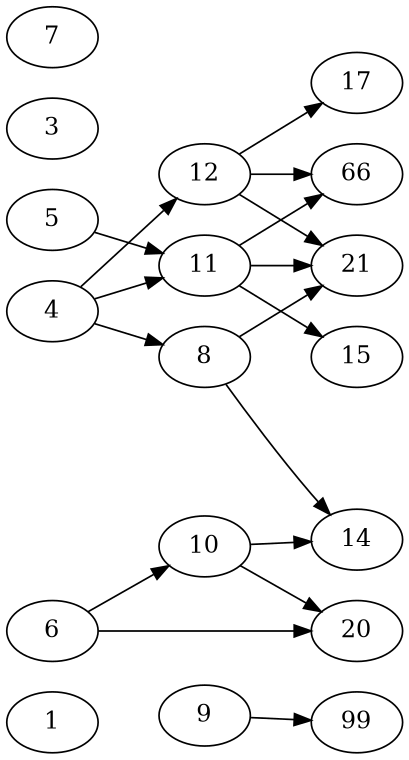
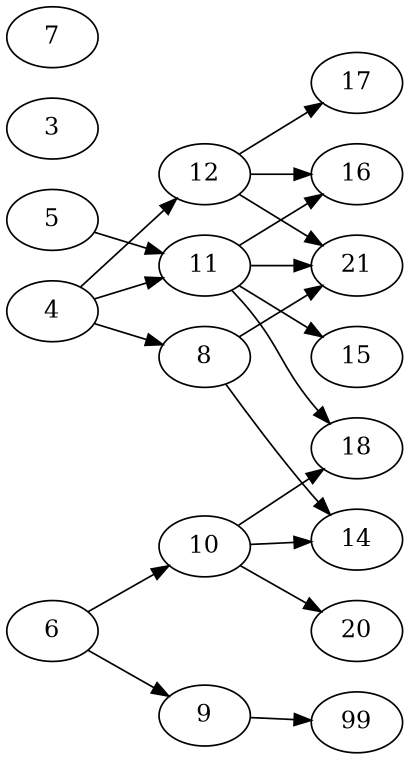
node "66": label "66" -> "16"
node "18": added
edge "6" -> "20": now "6" -> "9"
node "1": removed
